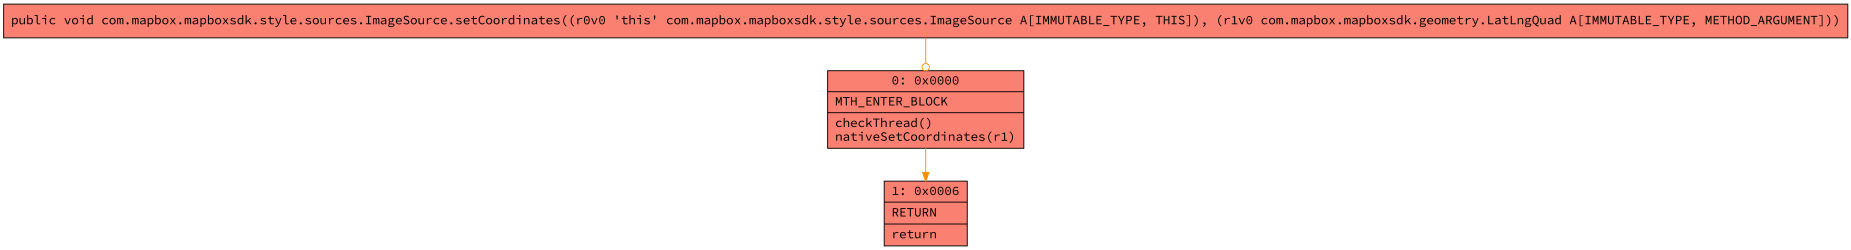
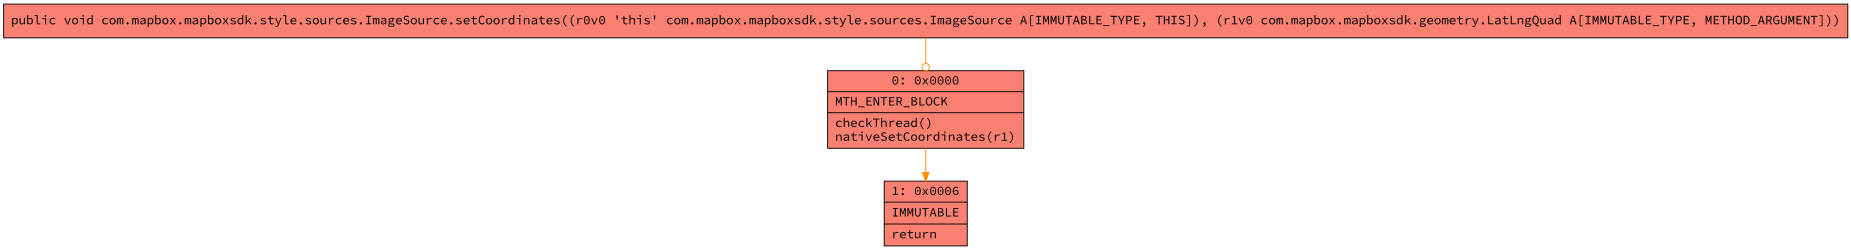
node "1: 0x0006": text "RETURN" -> "IMMUTABLE"
